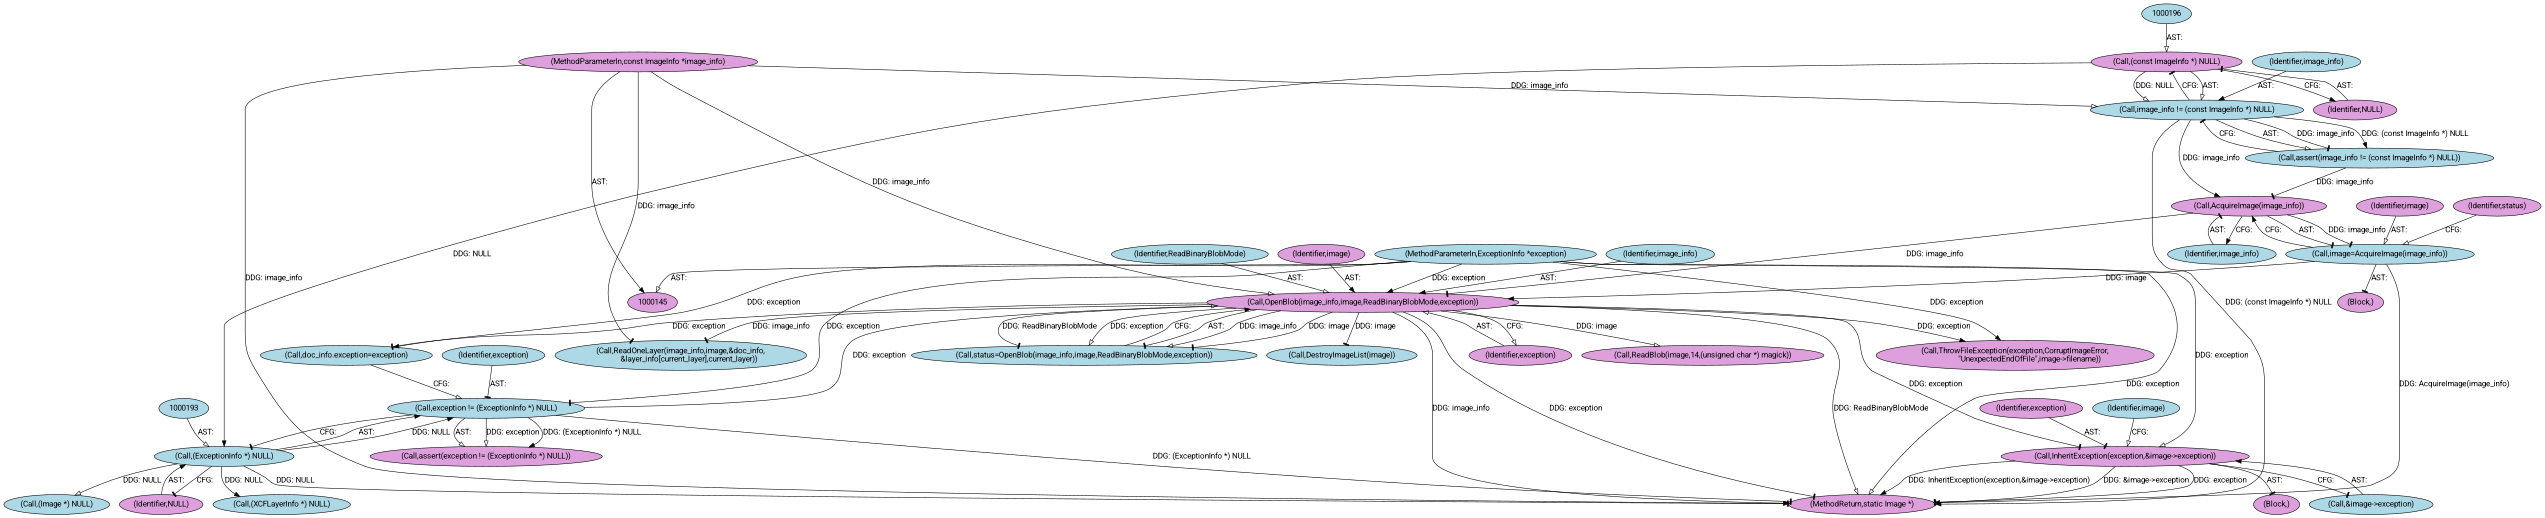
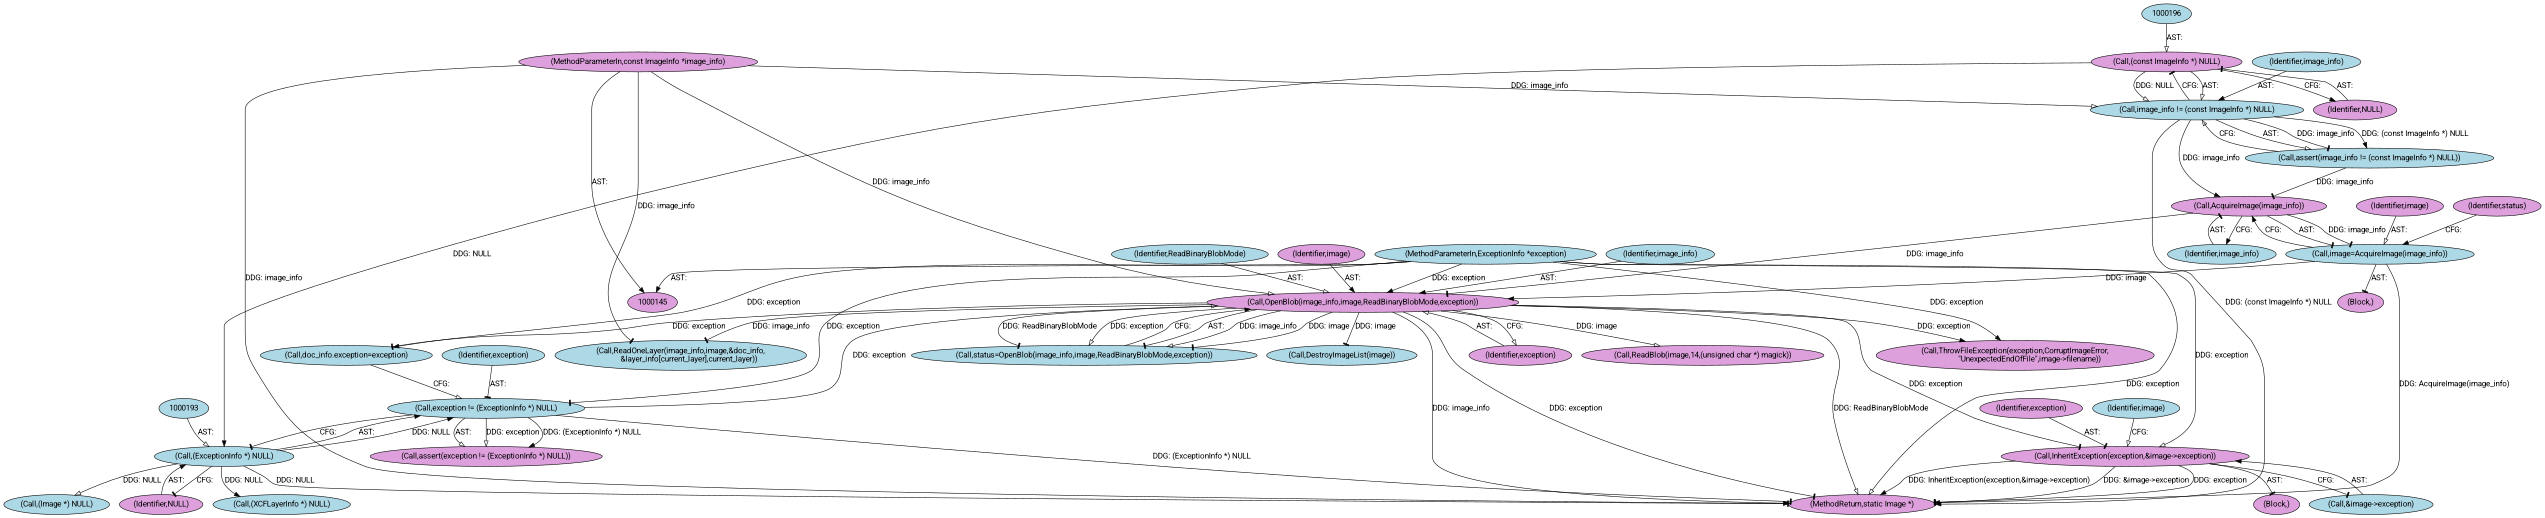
edge "(Call,assert(image_info != (const ImageInfo *) NULL))" -> "(Call,image_info != (const ImageInfo *) NULL)": arrowhead tee -> onormal
edge "(Identifier,status)" -> "(Call,image=AcquireImage(image_info))": arrowhead onormal -> normal
edge "(MethodParameterIn,ExceptionInfo *exception)" -> "1000145": arrowhead onormal -> normal
